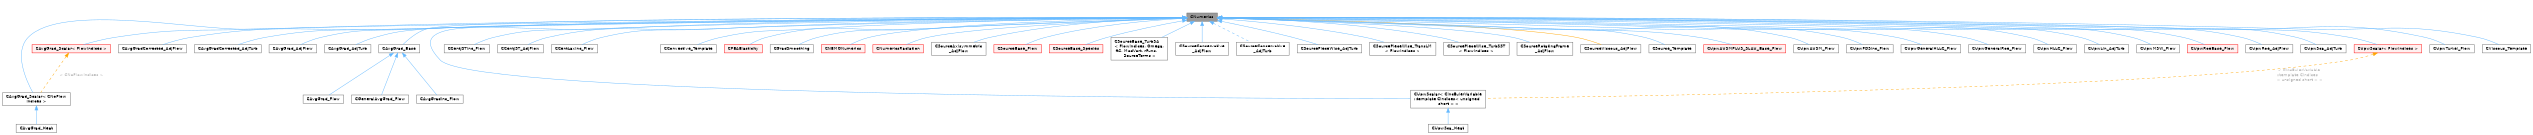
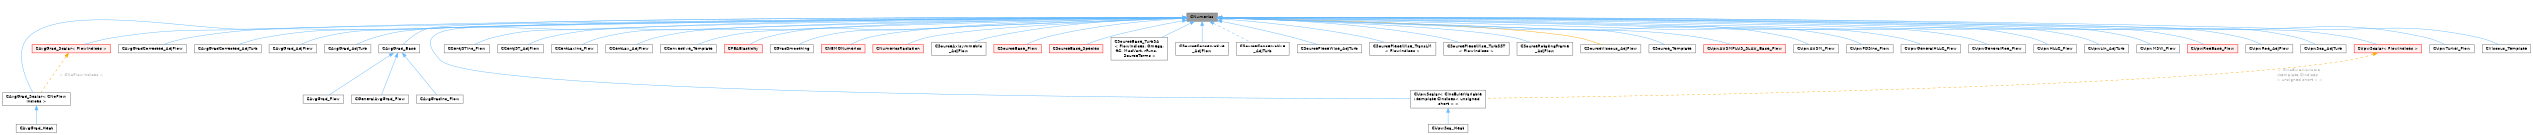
node "CCentLax_AdjFlow": added
